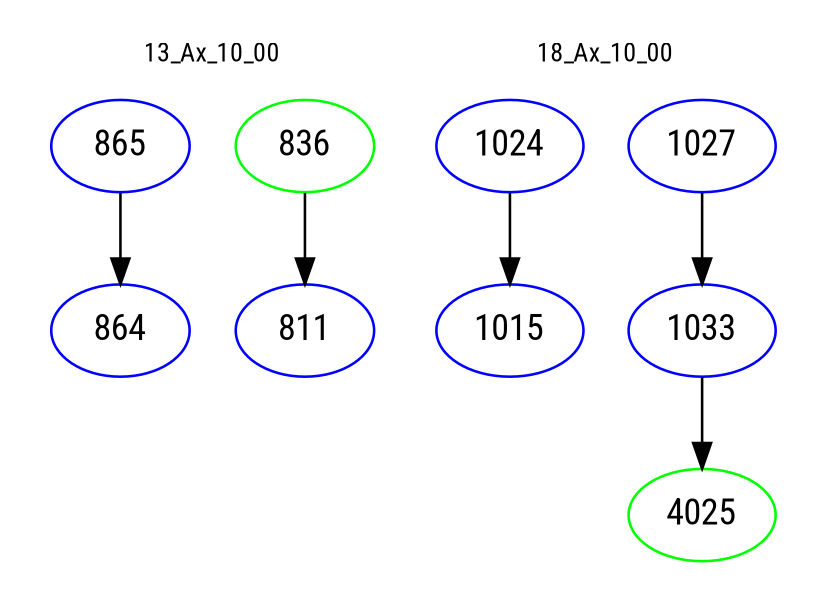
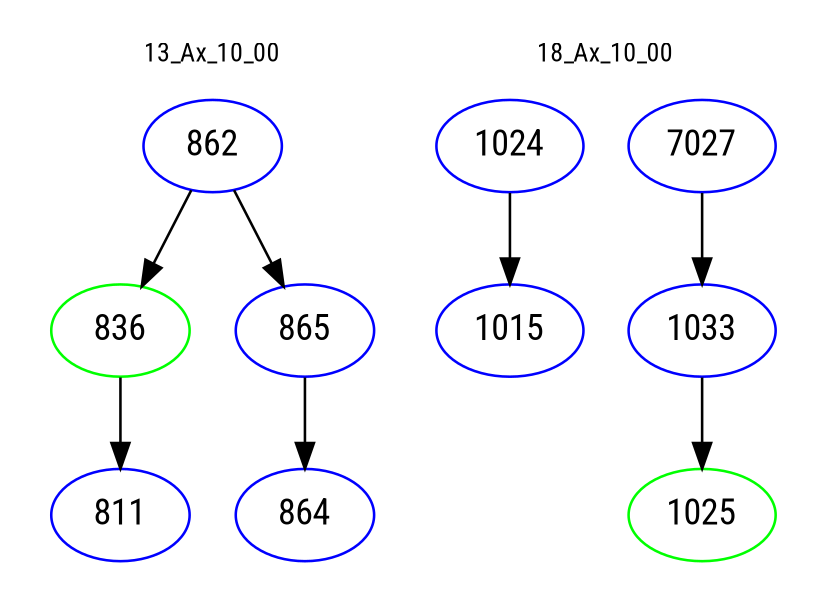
node "862": added
node "1027": label "1027" -> "7027"
node "4025": label "4025" -> "1025"
